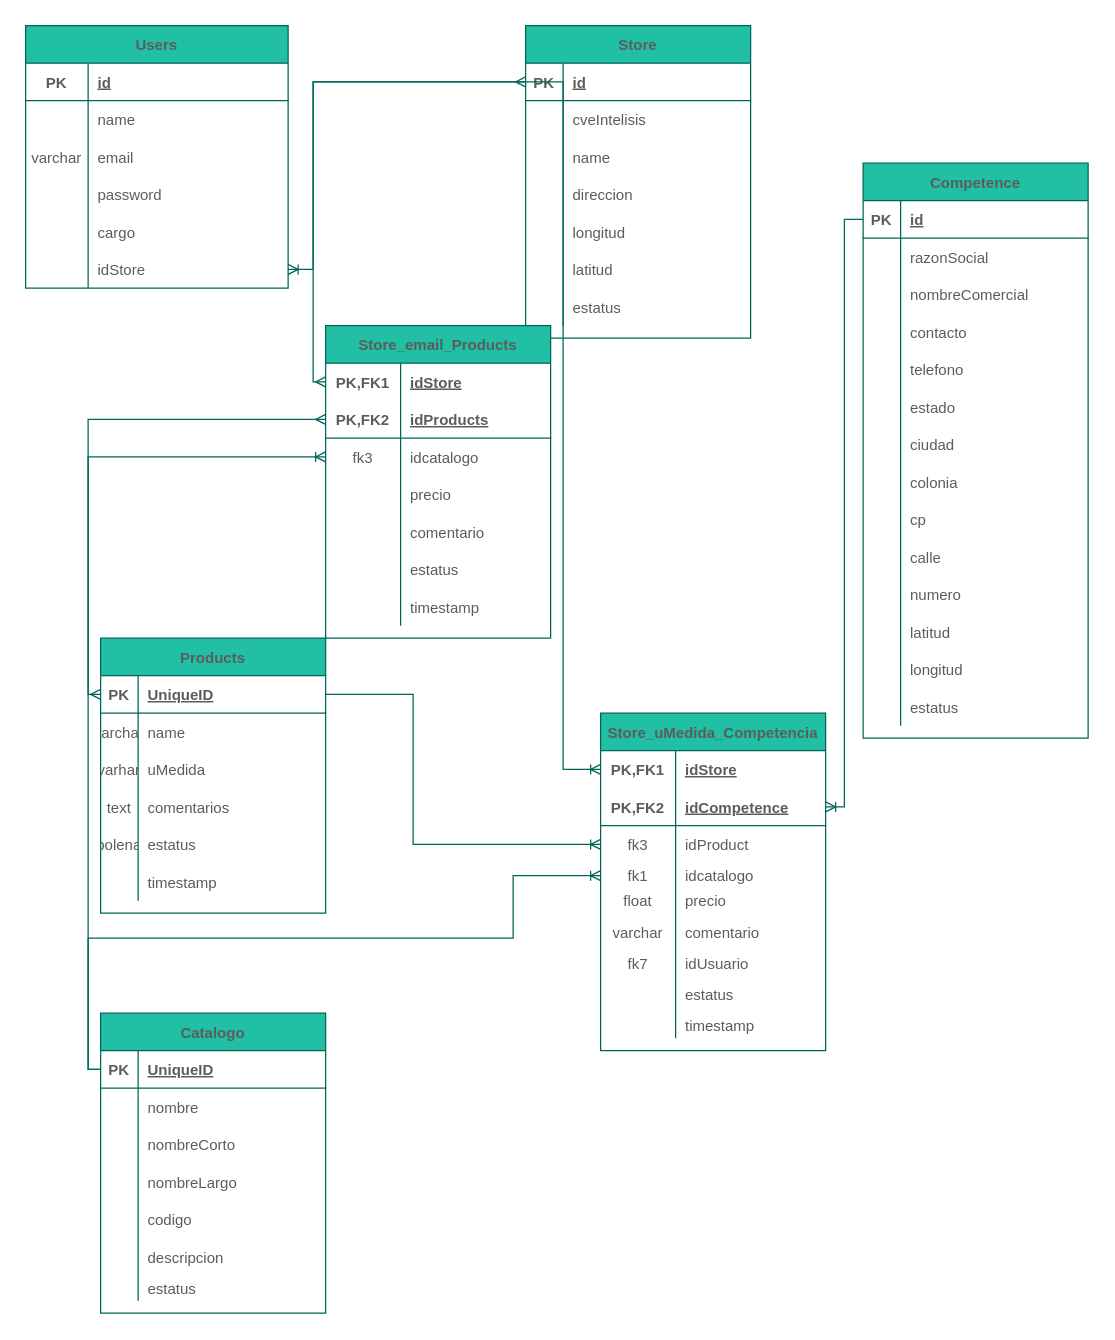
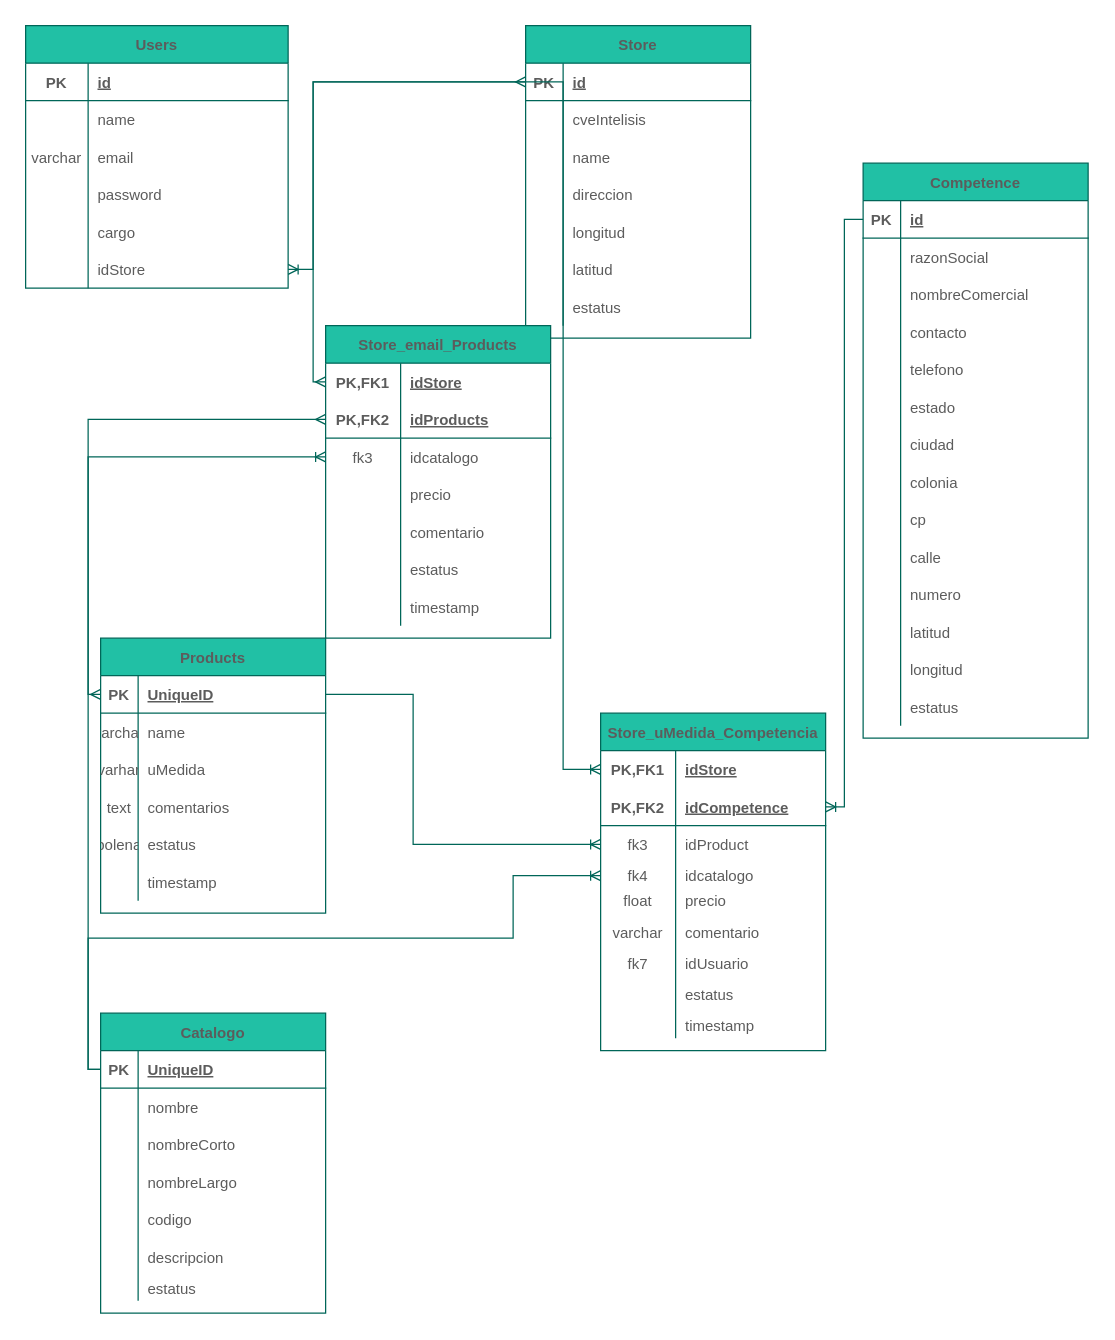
node "fk1": label "fk1" -> "fk4"
